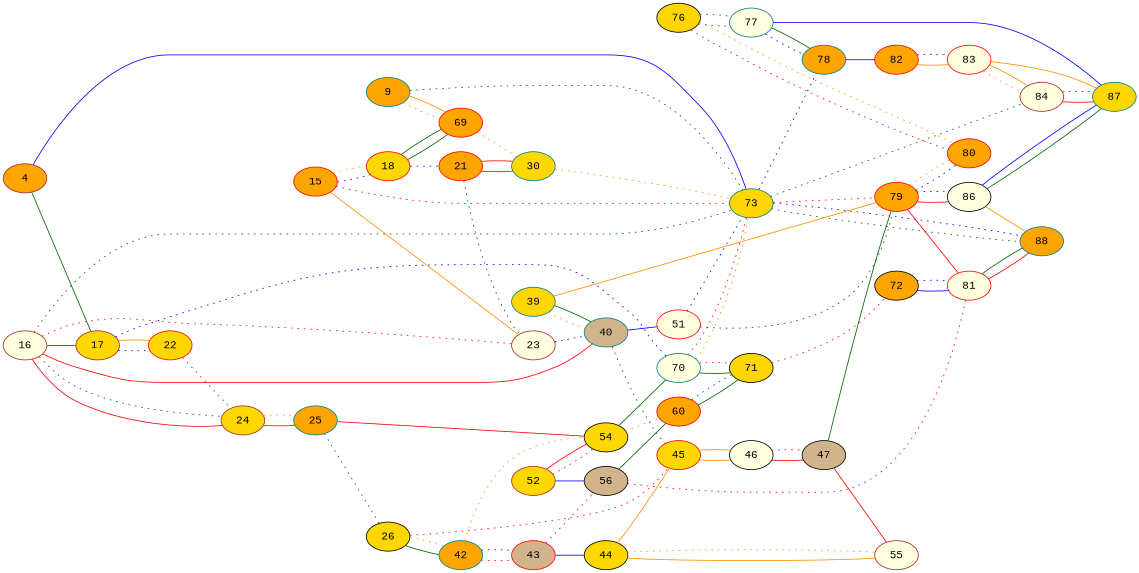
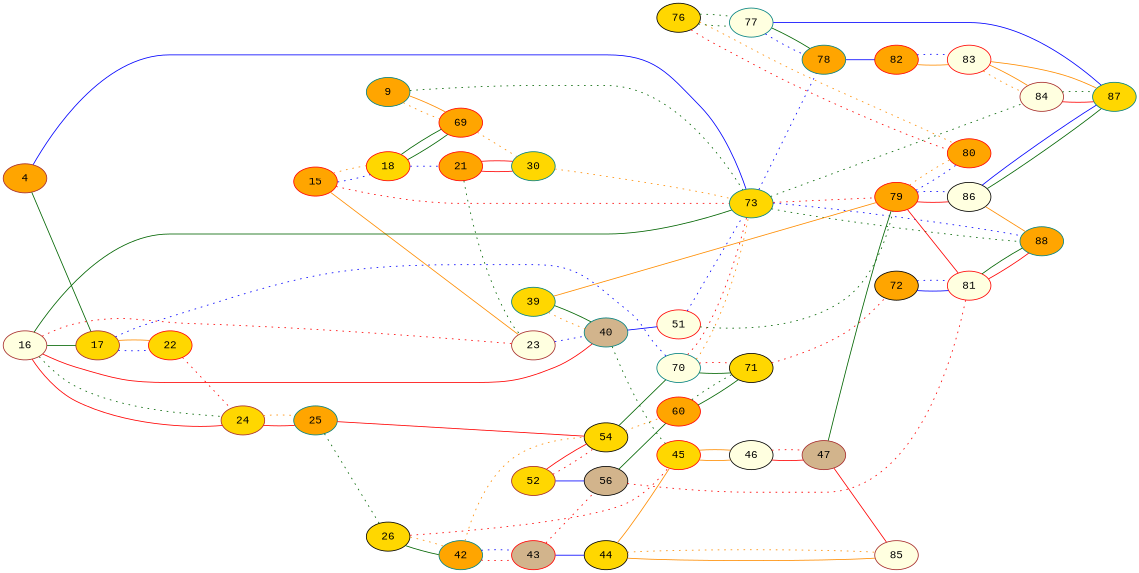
edge "73" -- "16": style dotted -> solid
node "47": color black -> brown
node "55": label "55" -> "85"
